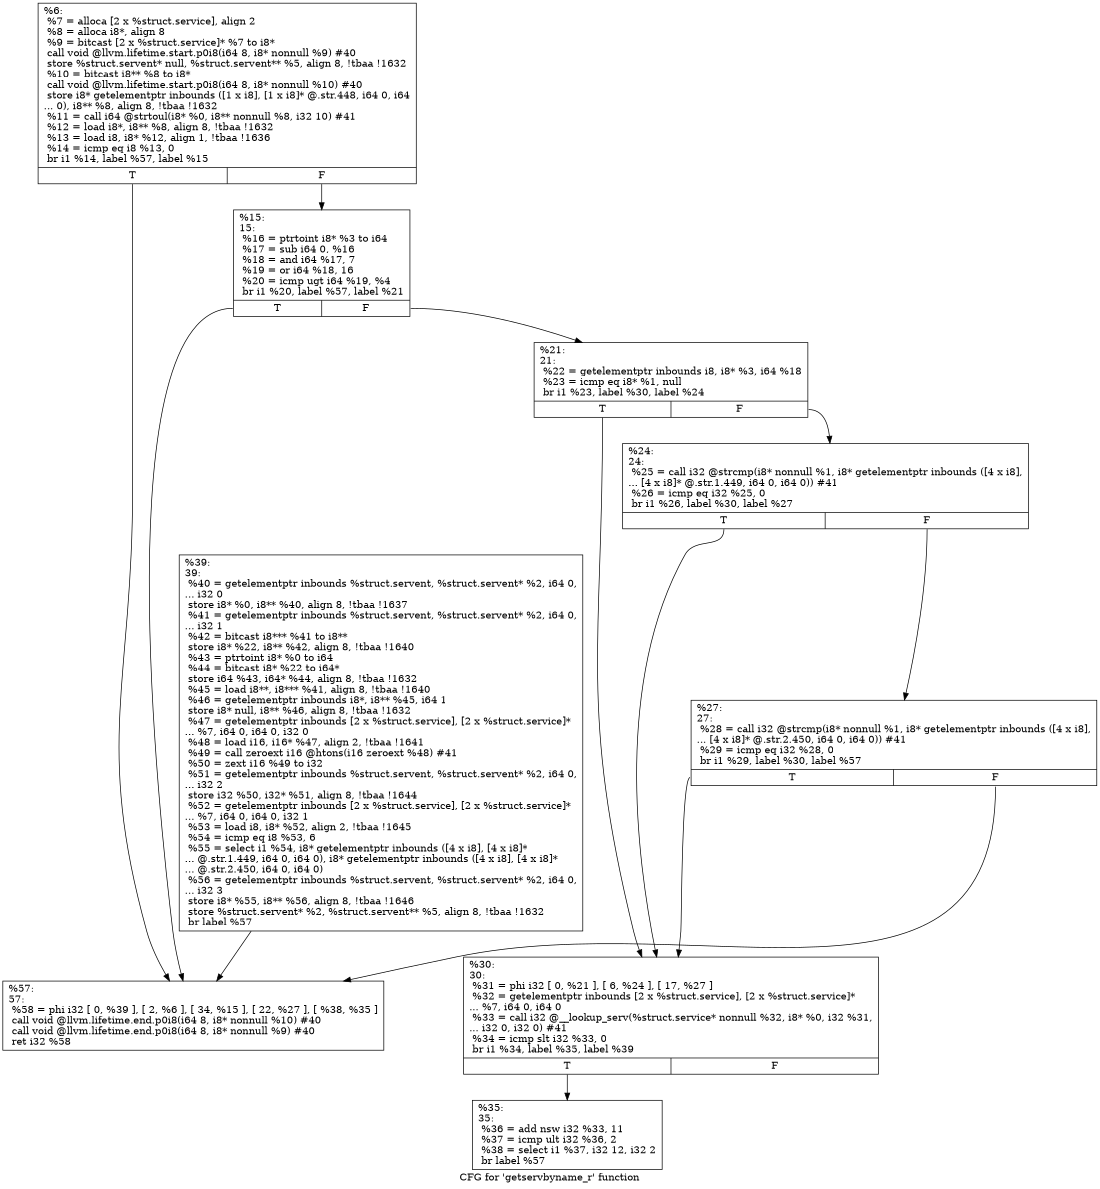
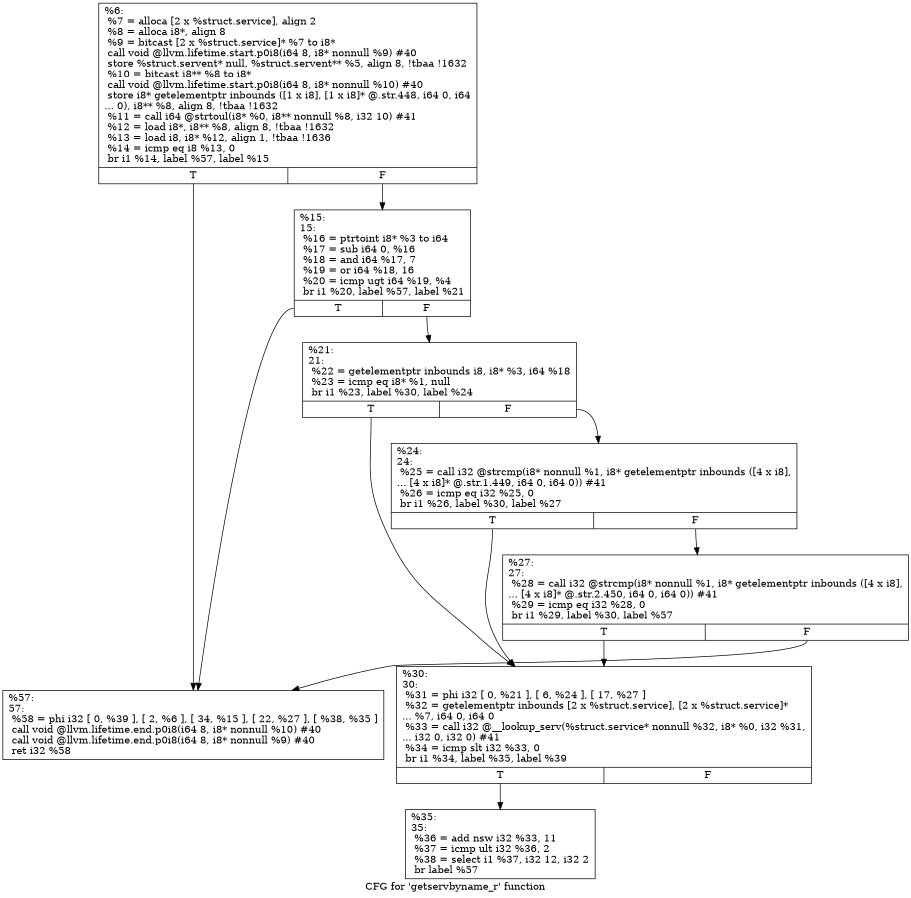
node "%39:": removed
